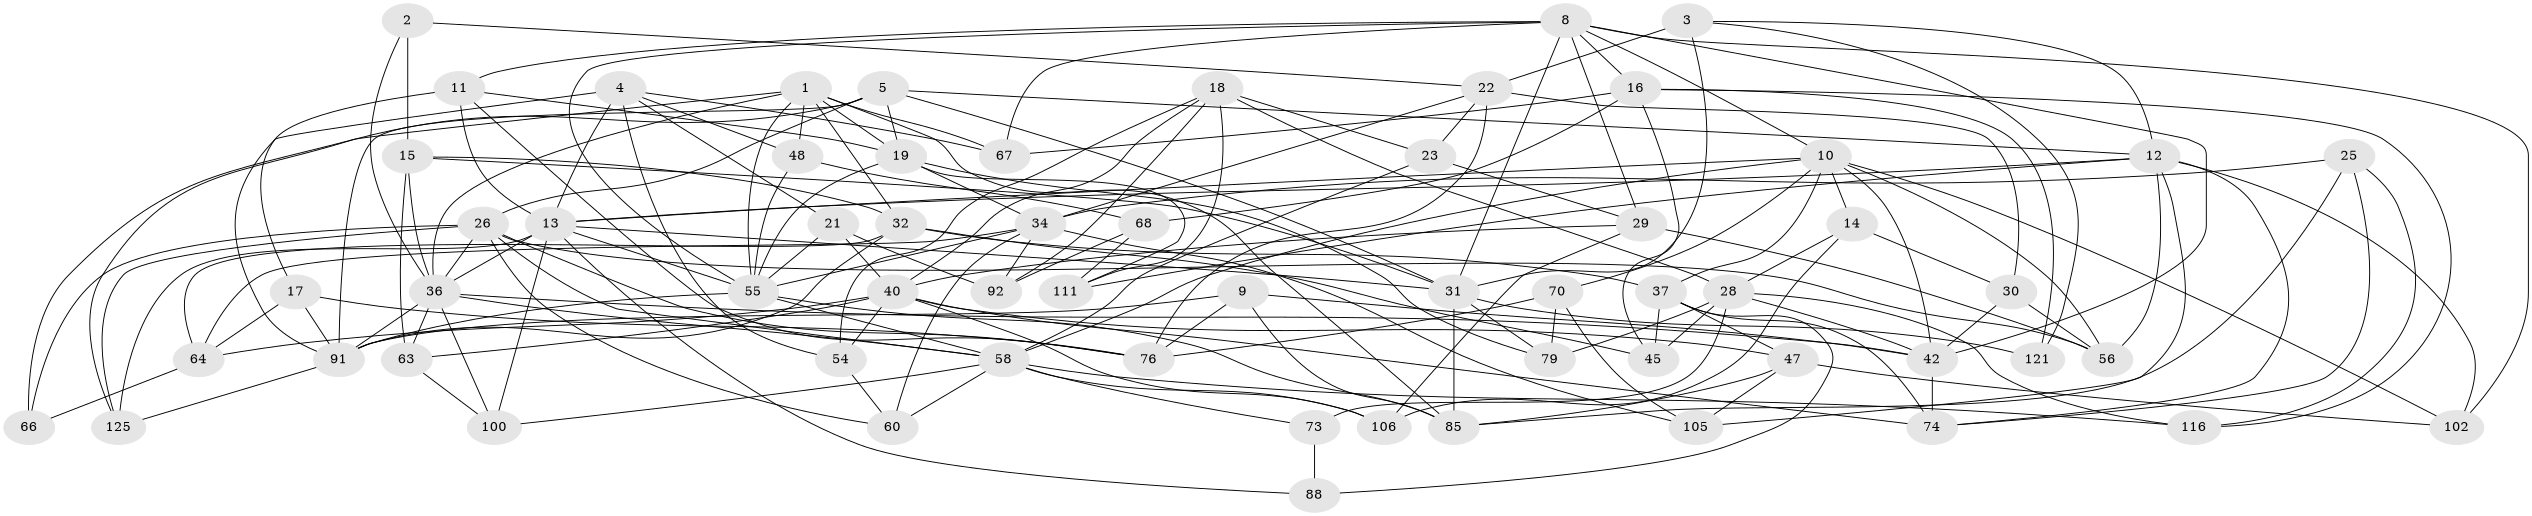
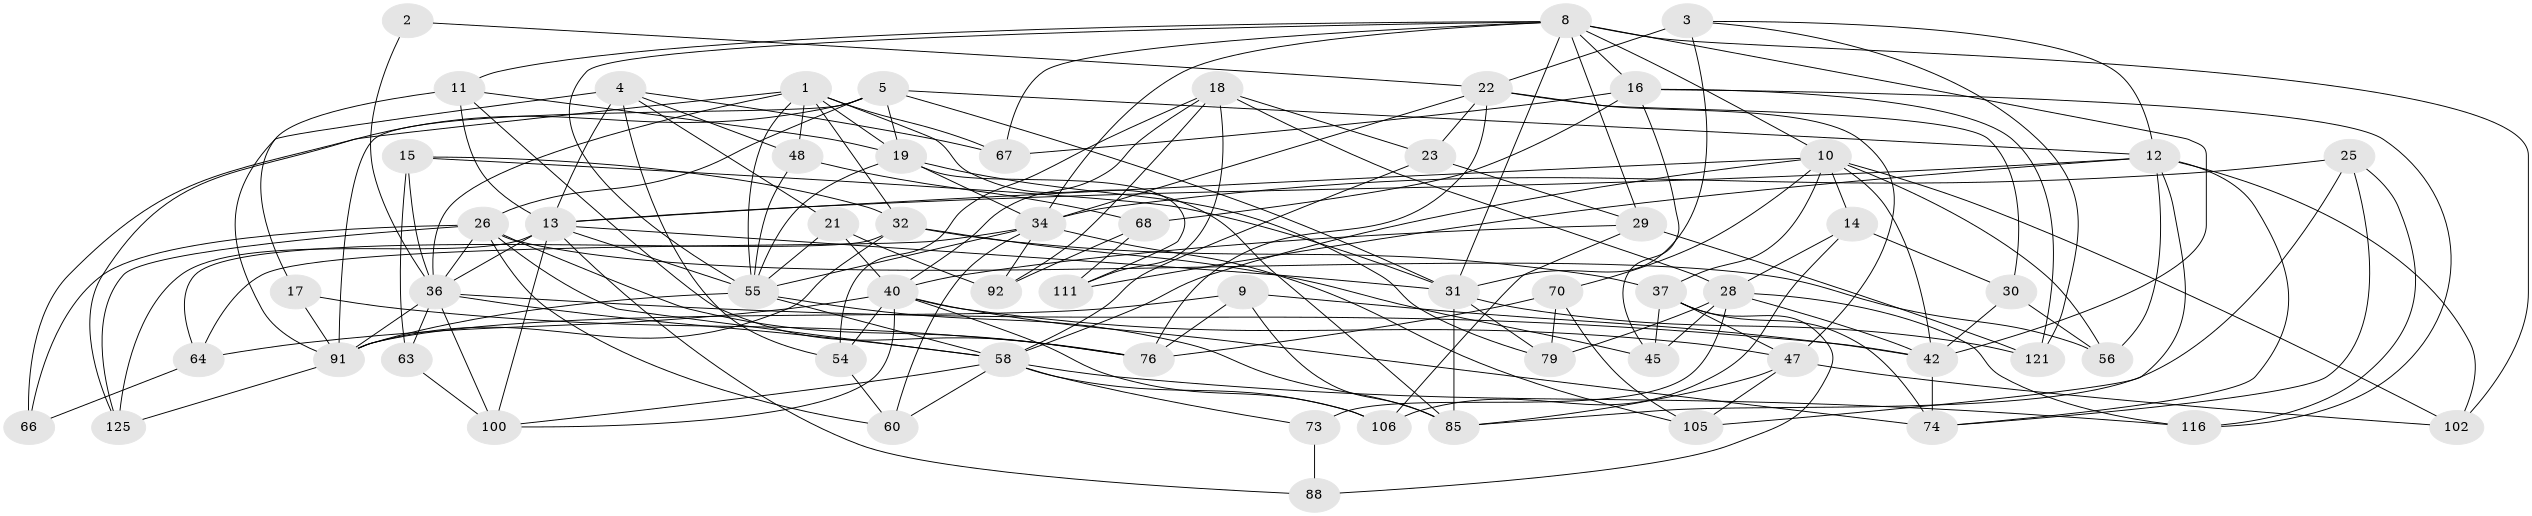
edge "8" -- "34": added
edge "2" -- "15": removed
edge "22" -- "47": added
edge "29" -- "56": now "29" -- "121"
edge "17" -- "64": removed
edge "40" -- "63": now "40" -- "100"
